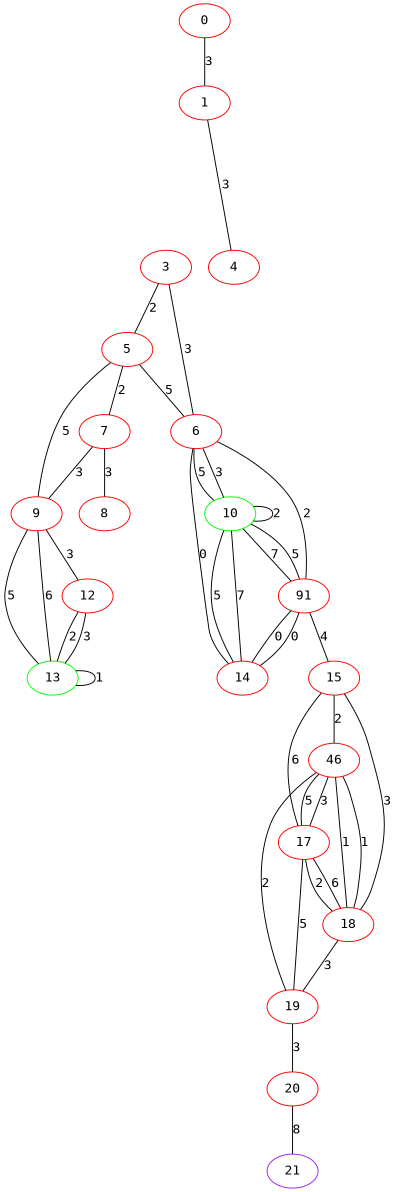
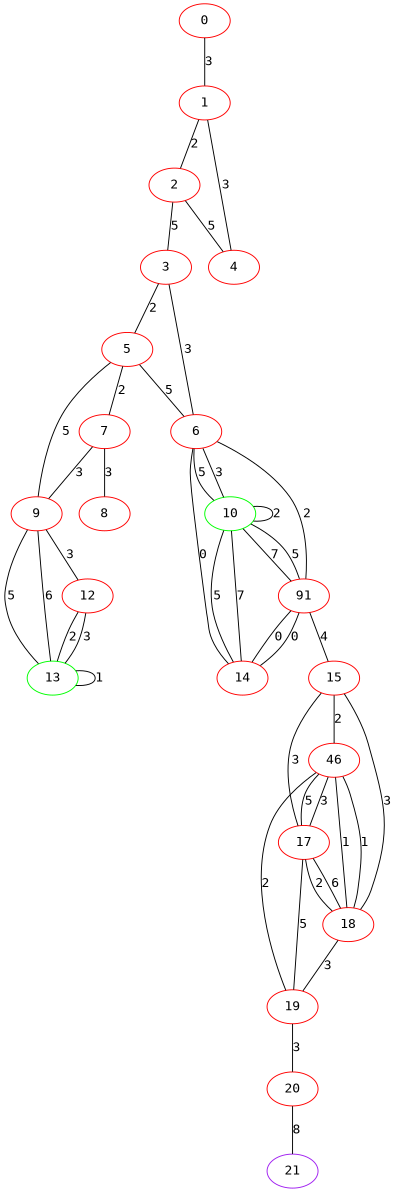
node "2": added
edge "15" -- "17": label "6" -> "3"
